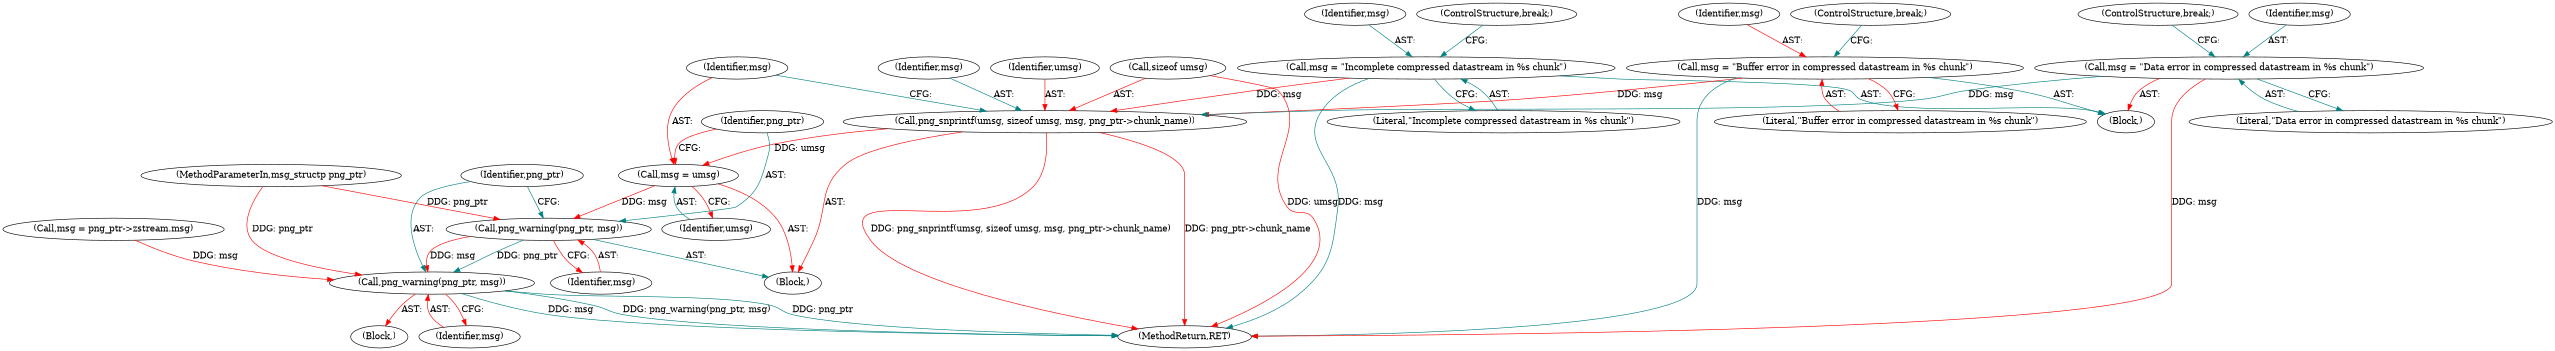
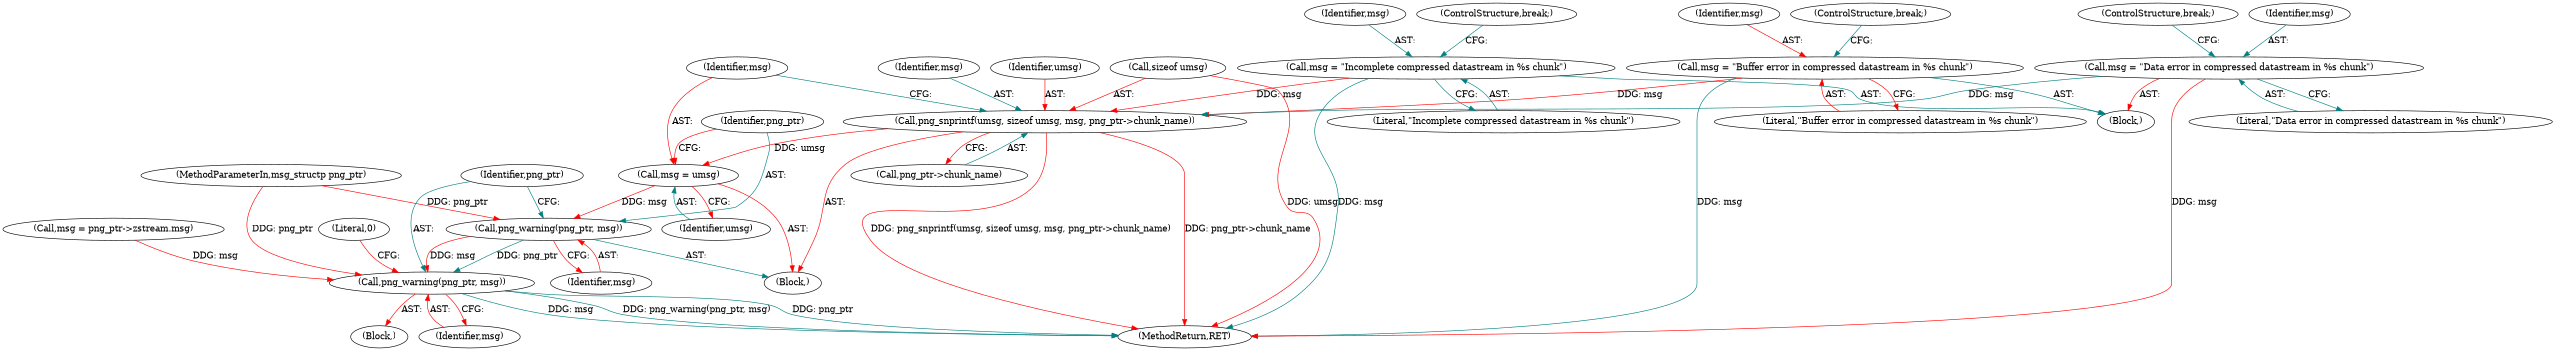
node "(Call,png_ptr->chunk_name)": added
node "(Literal,0)": added
